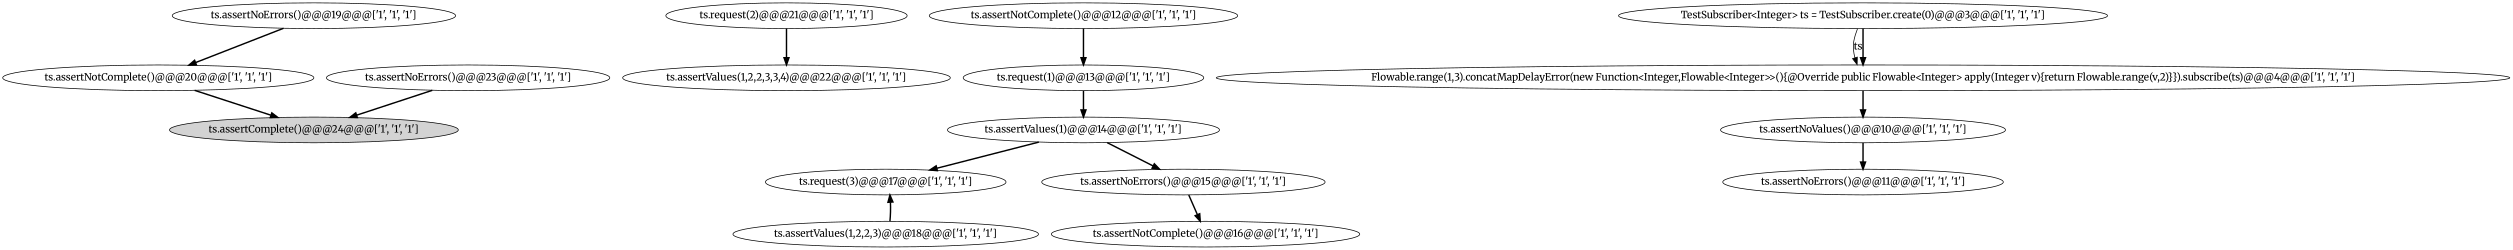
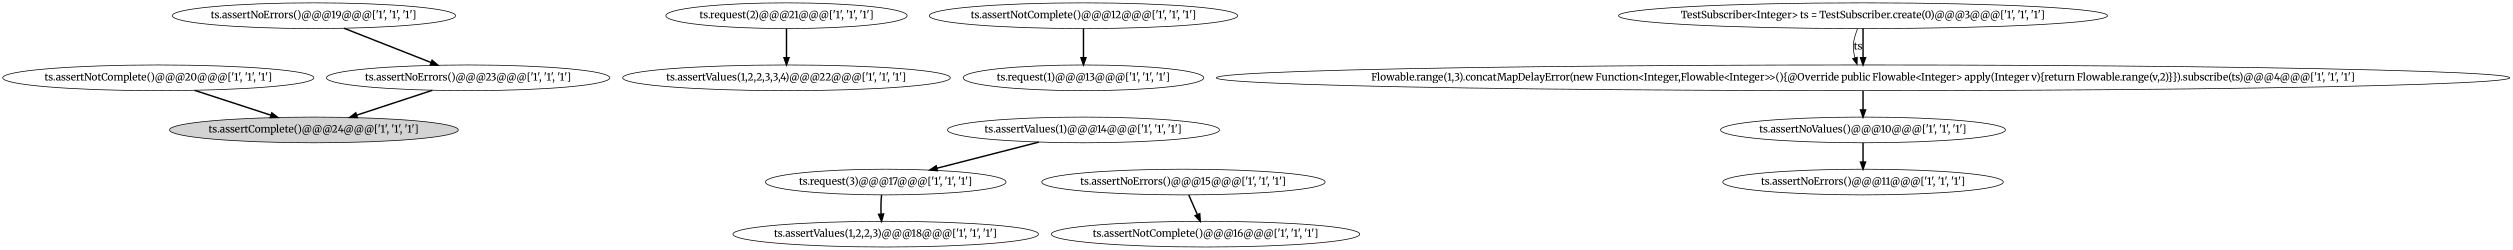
edge "ts.assertNoErrors()@@@19@@@['1', '1', '1']" -> "ts.assertNotComplete()@@@20@@@['1', '1', '1']": now "ts.assertNoErrors()@@@19@@@['1', '1', '1']" -> "ts.assertNoErrors()@@@23@@@['1', '1', '1']"
edge "ts.request(1)@@@13@@@['1', '1', '1']" -> "ts.assertValues(1)@@@14@@@['1', '1', '1']": removed
edge "ts.assertValues(1)@@@14@@@['1', '1', '1']" -> "ts.assertNoErrors()@@@15@@@['1', '1', '1']": removed
edge "ts.assertValues(1,2,2,3)@@@18@@@['1', '1', '1']" -> "ts.request(3)@@@17@@@['1', '1', '1']": reversed
